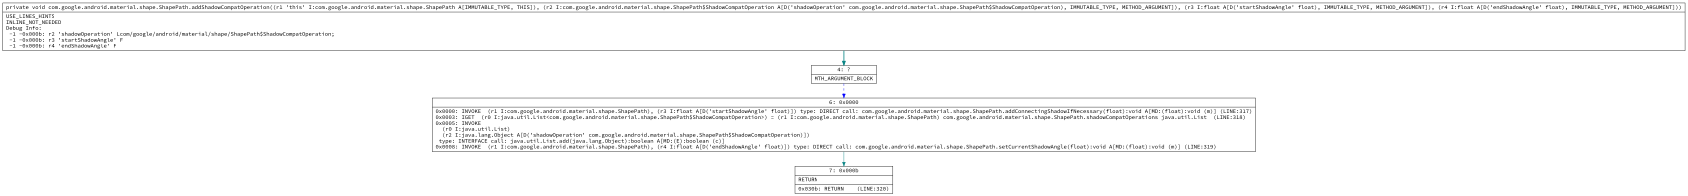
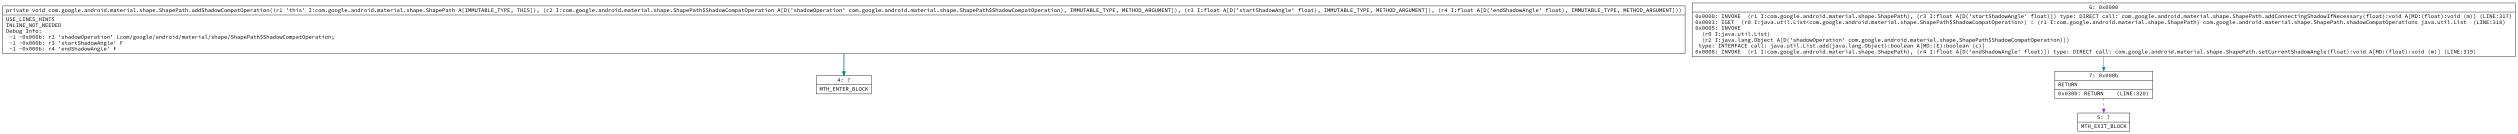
node "4: ?": text "MTH_ARGUMENT_BLOCK" -> "MTH_ENTER_BLOCK"
edge "4: ?" -> "6: 0x0000": removed
node "5: ?": added
